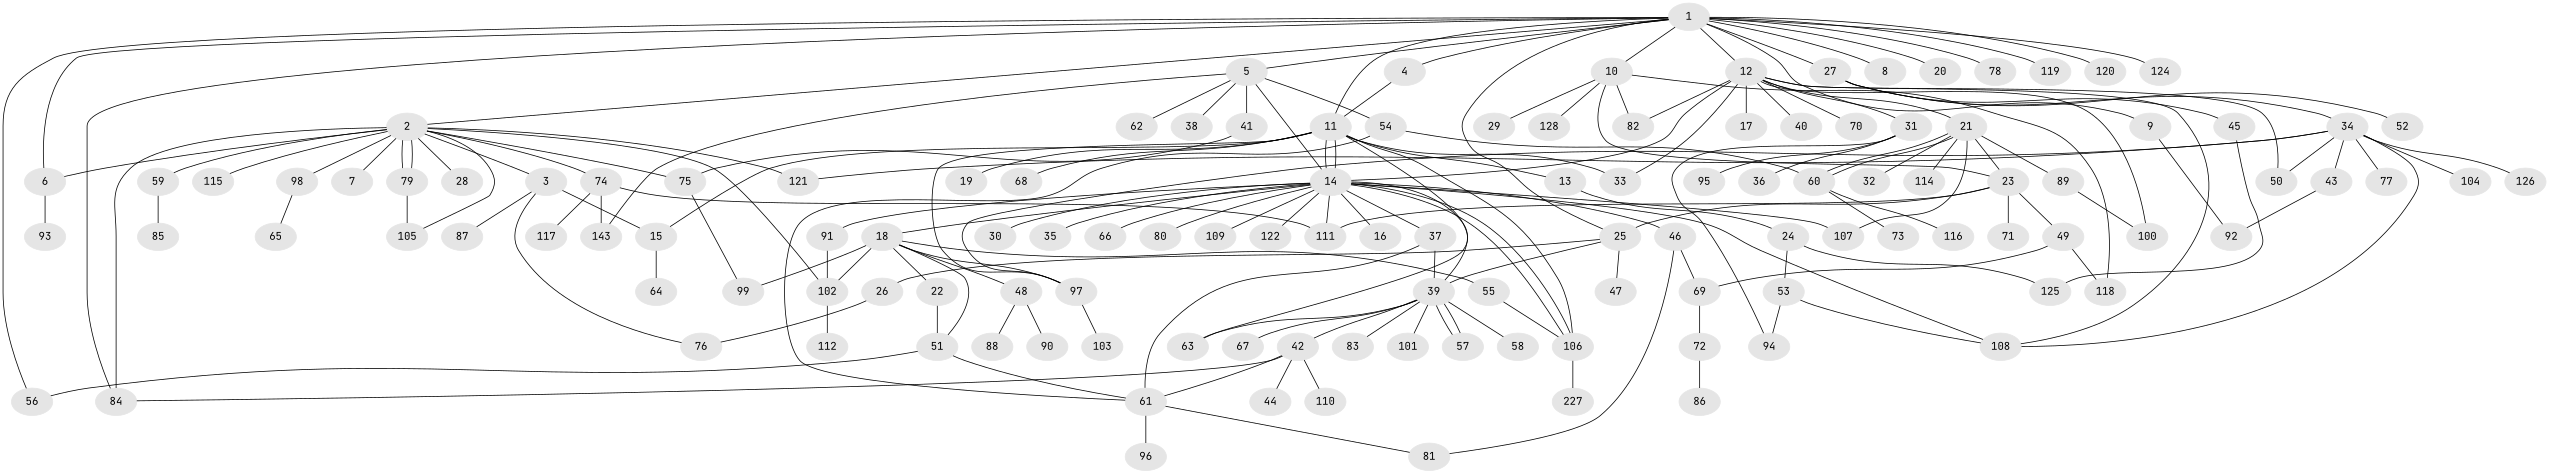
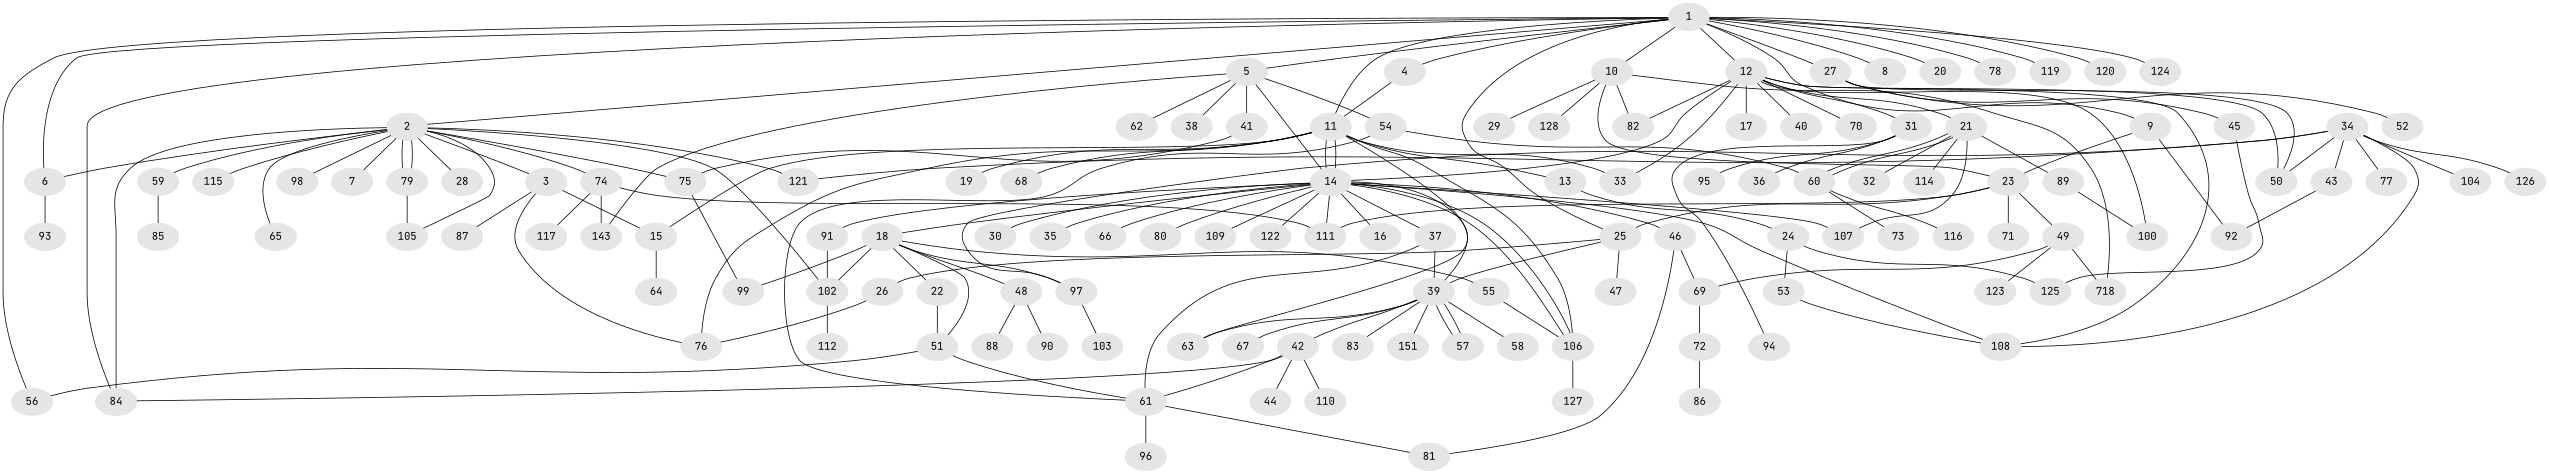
edge "27" -- "34": now "27" -- "50"
edge "21" -- "23": now "9" -- "23"
edge "11" -- "97": now "11" -- "76"
edge "98" -- "65": now "2" -- "65"
node "123": added
node "118": label "118" -> "718"
edge "53" -- "94": removed
node "101": label "101" -> "151"
node "227": label "227" -> "127"
